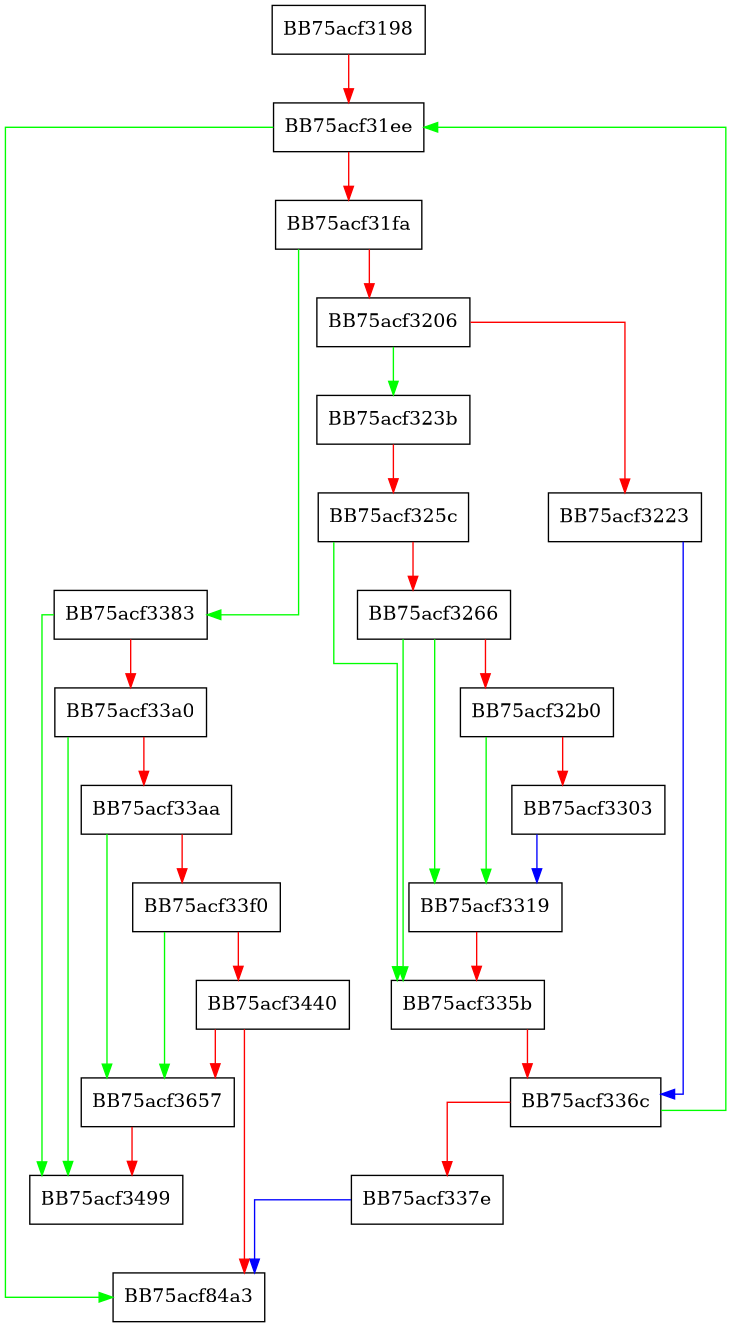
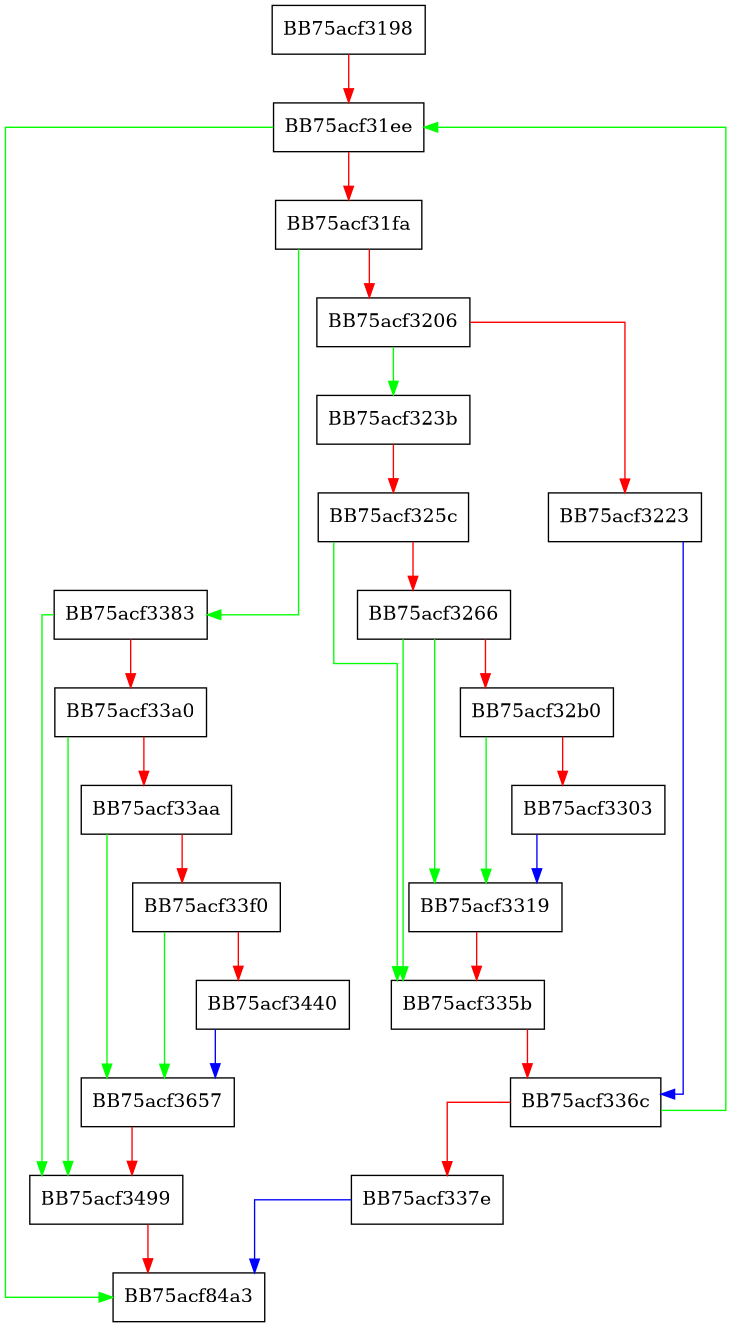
edge "BB75acf3440" -> "BB75acf3657": color red -> blue
edge "BB75acf3440" -> "BB75acf84a3": now "BB75acf3499" -> "BB75acf84a3"
